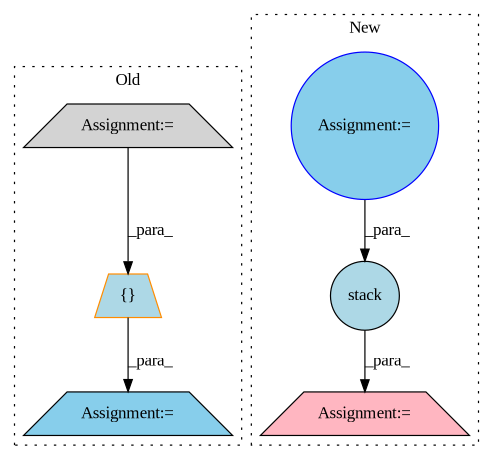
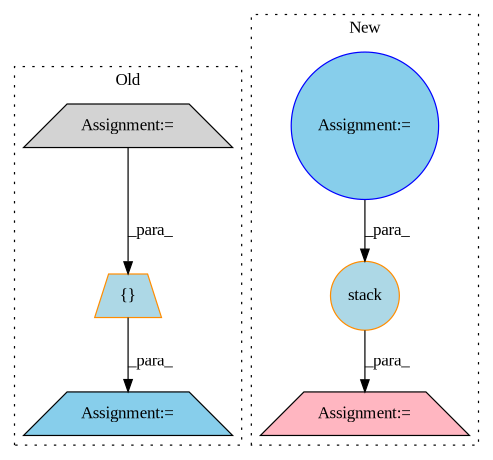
node "stack": color black -> darkorange
